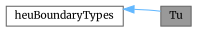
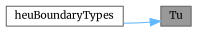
edge "Tu" -> "heuBoundaryTypes": reversed
